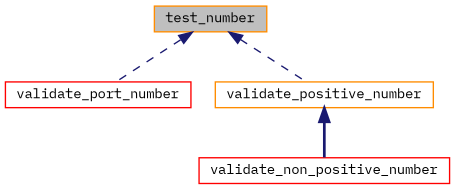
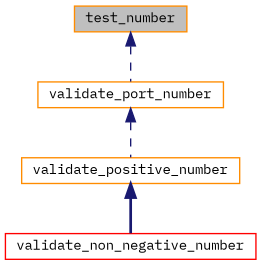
edge "validate_positive_number" -> "test_number": now "validate_positive_number" -> "validate_port_number"
node "validate_port_number": color red -> darkorange
node "validate_non_positive_number": label "validate_non_positive_number" -> "validate_non_negative_number"
